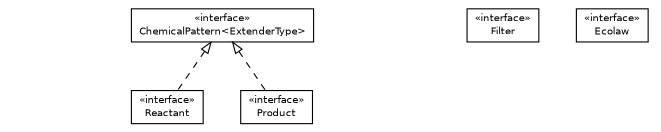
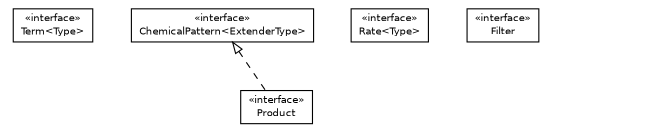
node "Term<Type>": added
node "Rate<Type>": added
node "Ecolaw": removed
node "Reactant": removed
